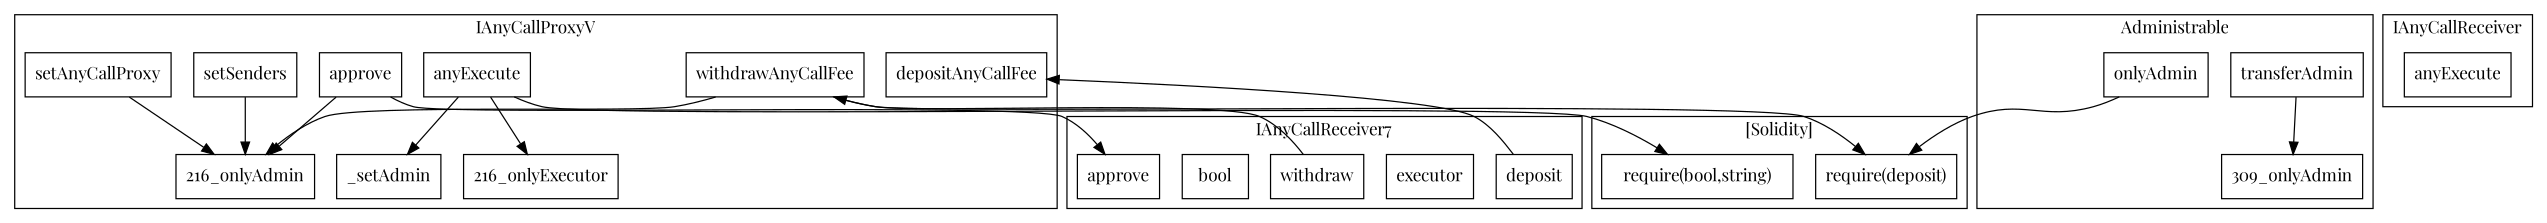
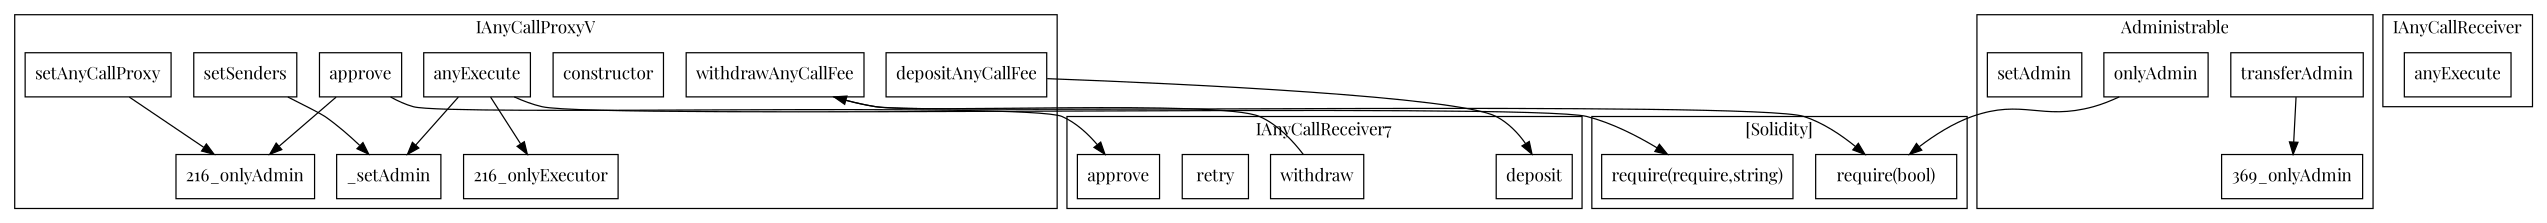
node "constructor": added
node "setAdmin": added
edge "deposit" -> "depositAnyCallFee": reversed
edge "withdrawAnyCallFee" -> "216_onlyAdmin": removed
edge "setSenders" -> "216_onlyAdmin": now "setSenders" -> "_setAdmin"
node "bool": label "bool" -> "retry"
node "executor": removed
node "require(bool,string)": label "require(bool,string)" -> "require(require,string)"
node "require(deposit)": label "require(deposit)" -> "require(bool)"
node "309_onlyAdmin": label "309_onlyAdmin" -> "369_onlyAdmin"
